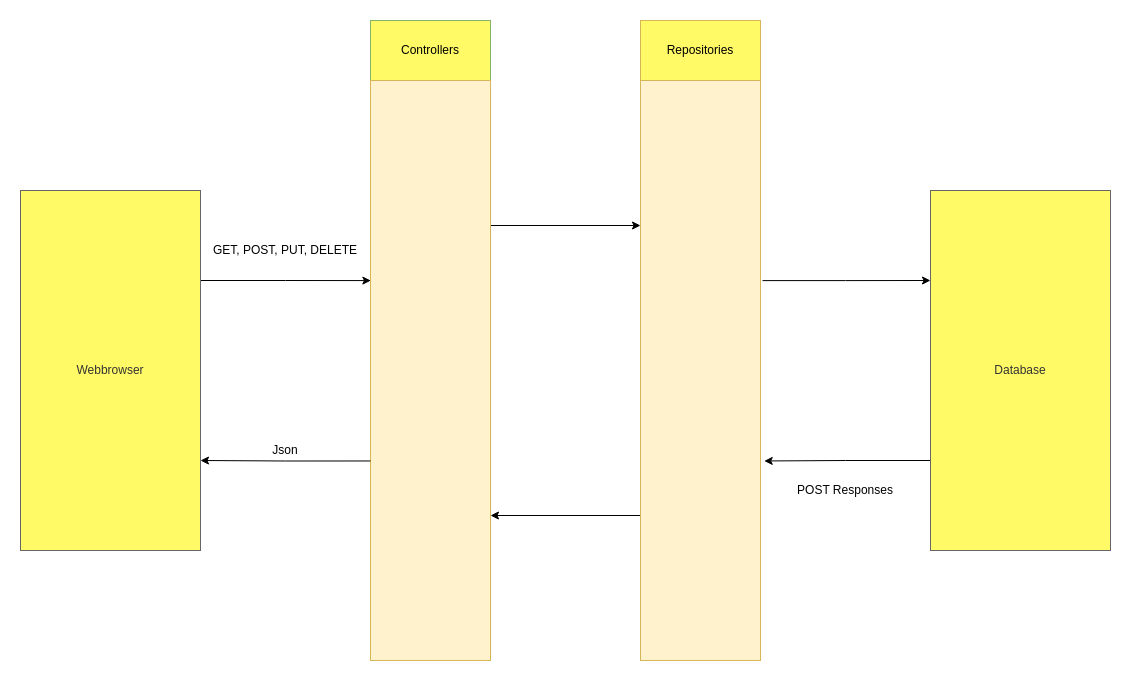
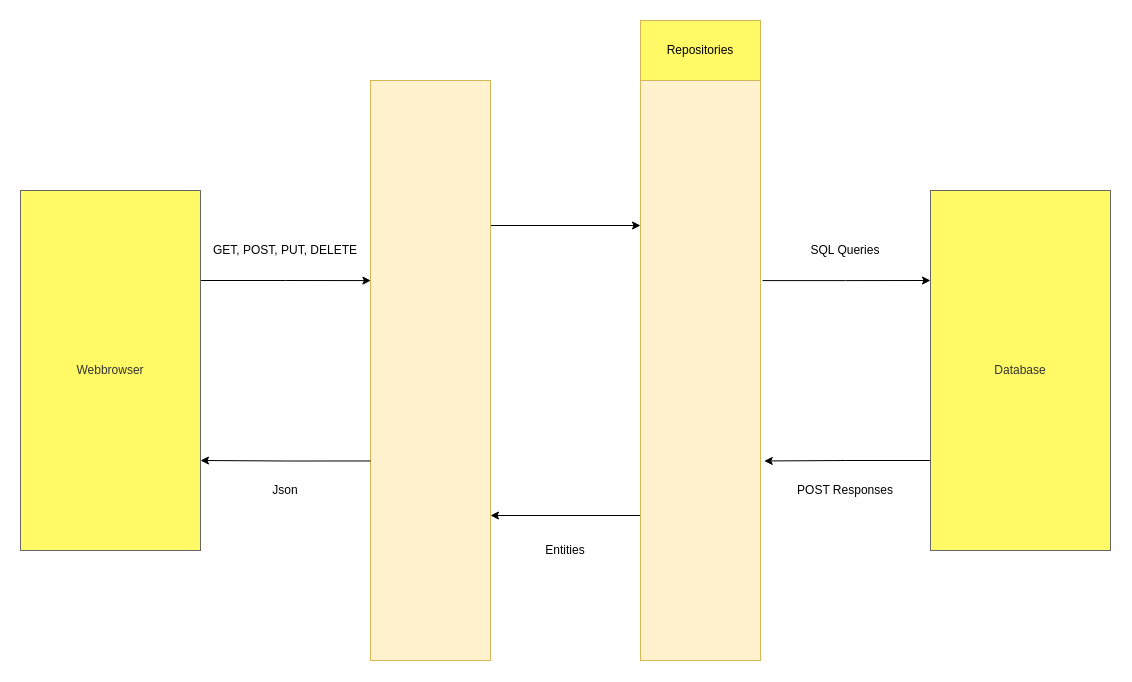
node "Controllers": removed
node "SQL Queries": added
node "Json": moved (286, 451) -> (286, 491)
node "Entities": added
